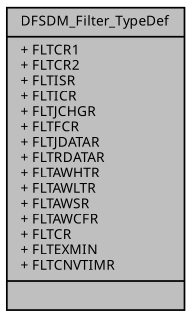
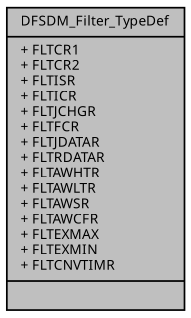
node "DFSDM_Filter_TypeDef": text "+ FLTCR" -> "+ FLTEXMAX"
